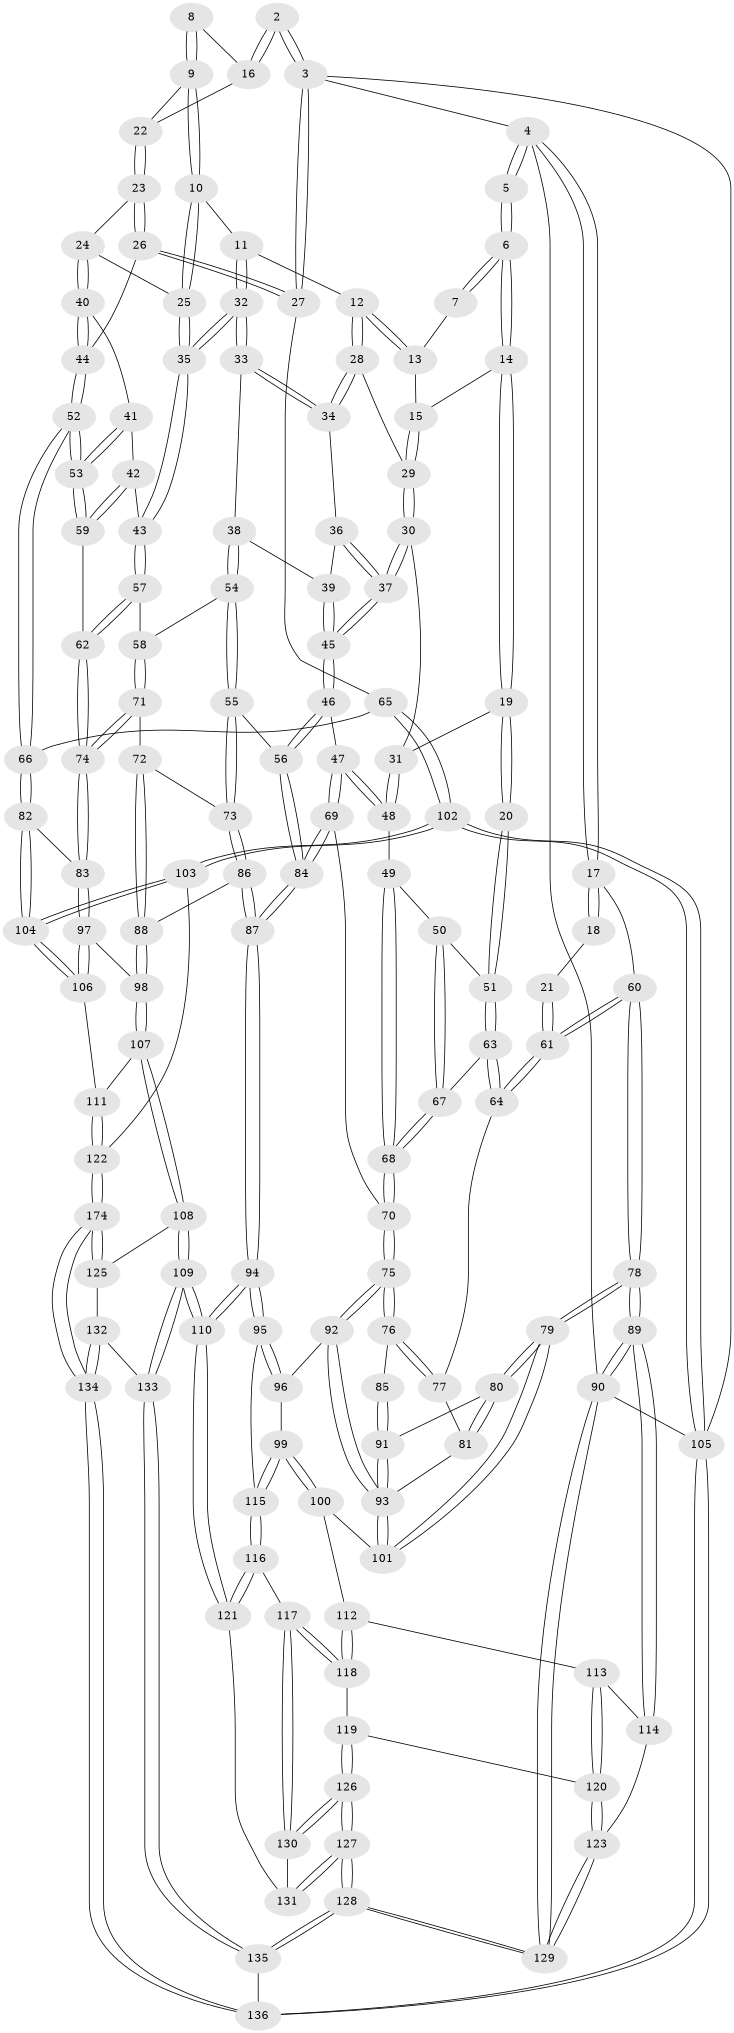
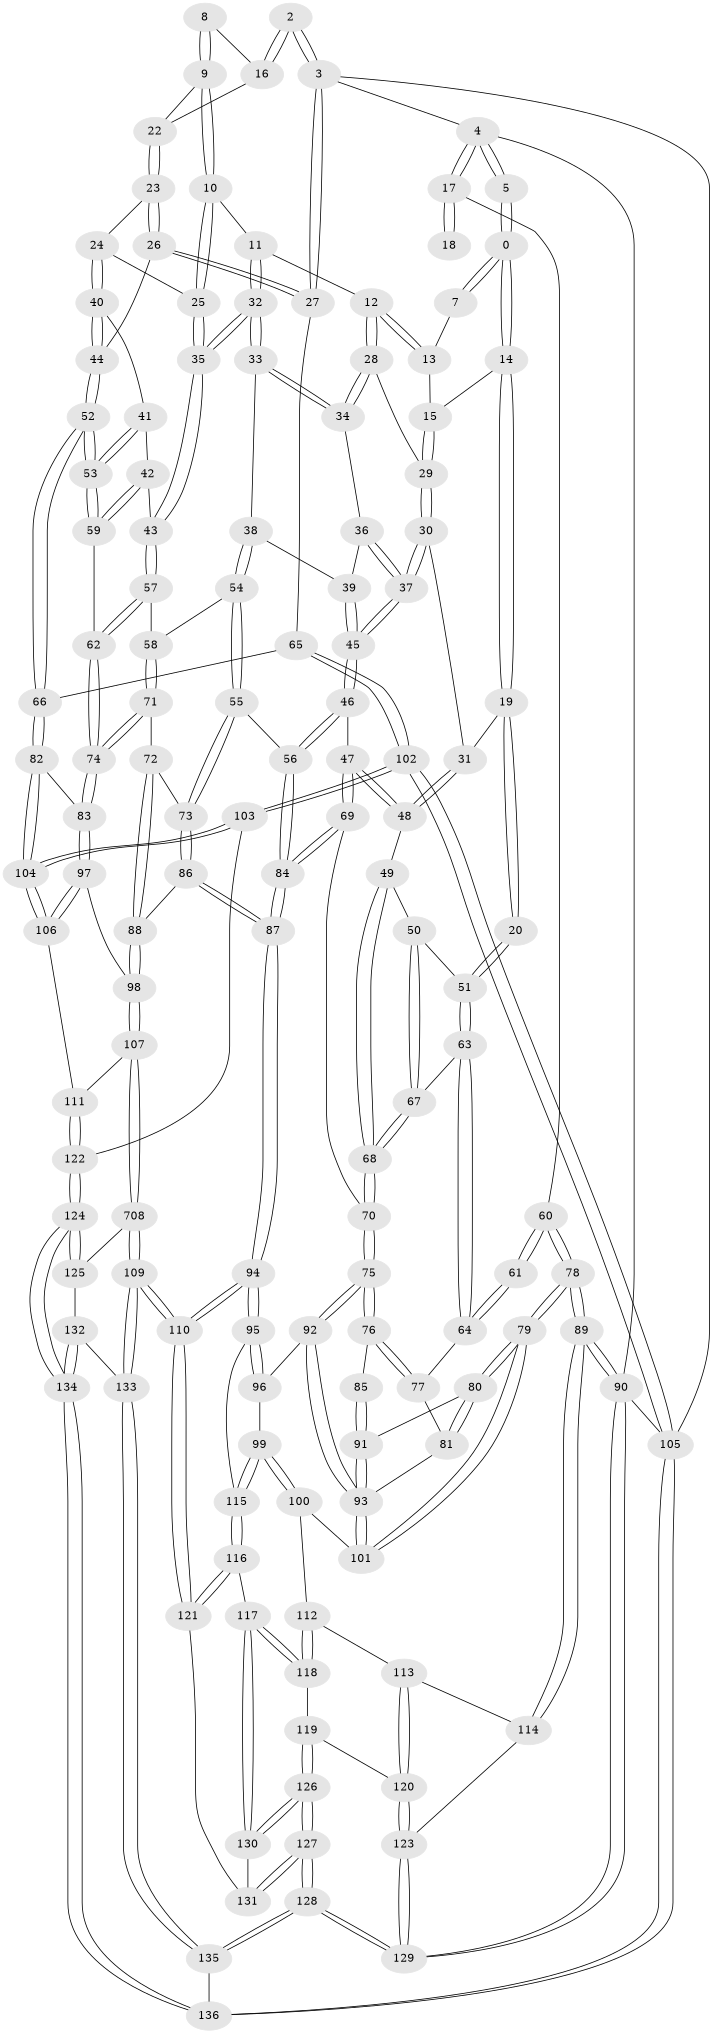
node "6": label "6" -> "0"
node "21": removed
node "174": label "174" -> "124"
node "108": label "108" -> "708"
